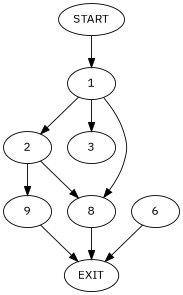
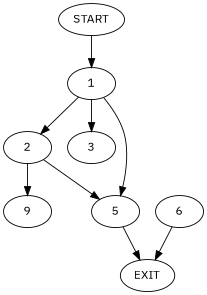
node "8": label "8" -> "5"
edge "9" -> "EXIT": removed
